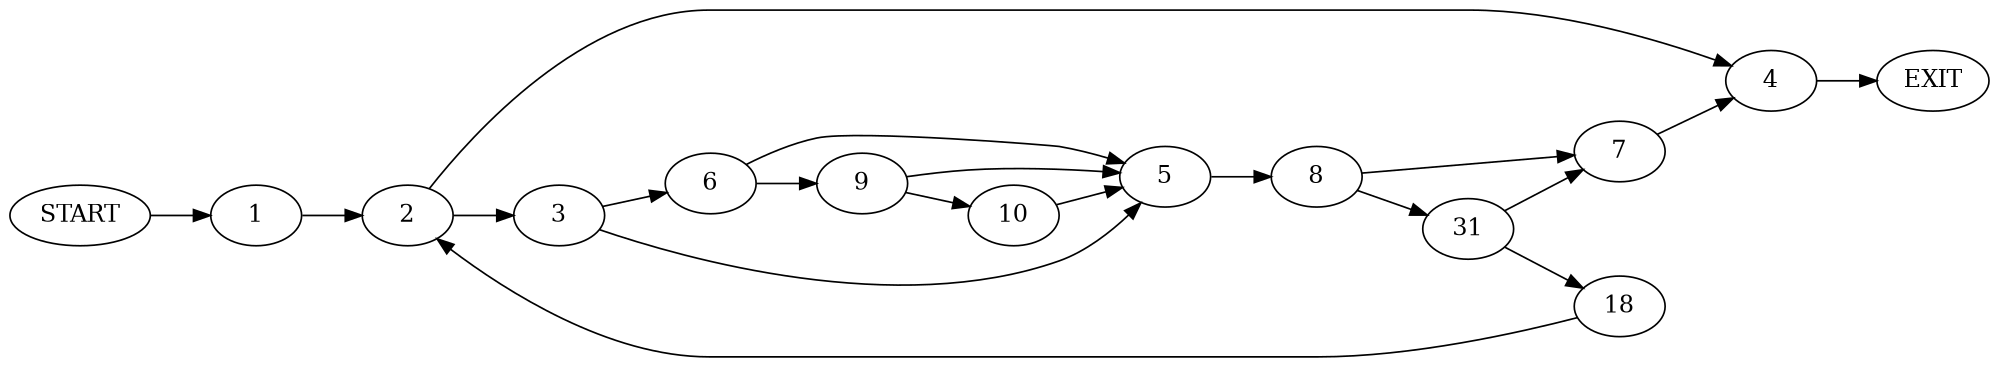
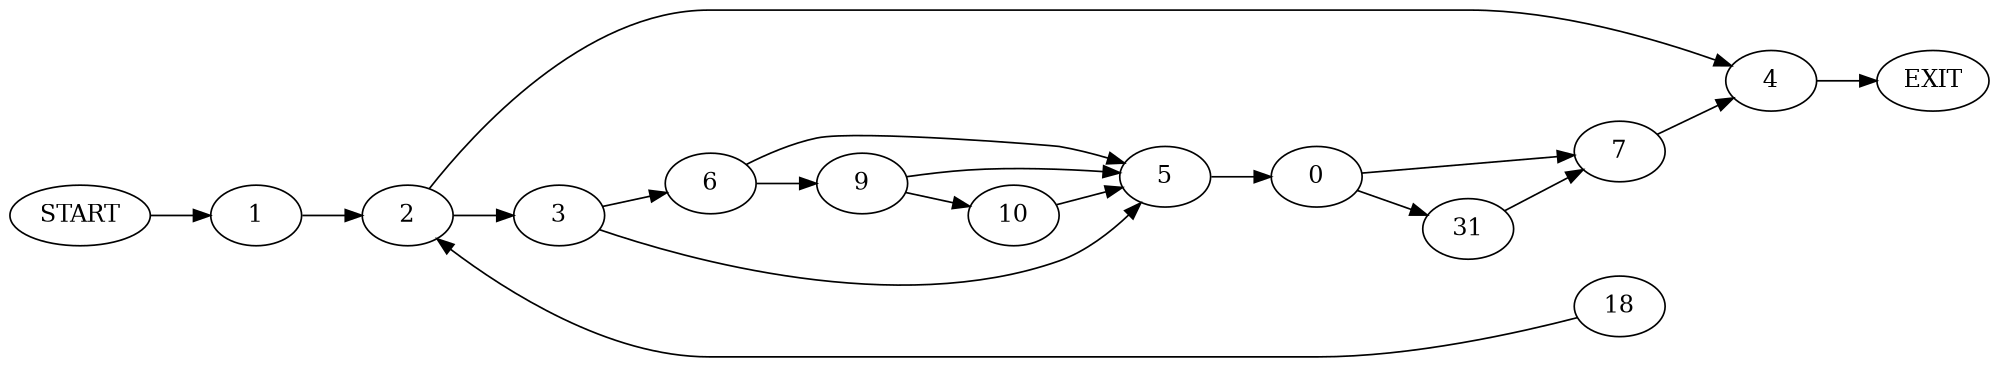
node "8": label "8" -> "0"
edge "31" -> "18": removed
